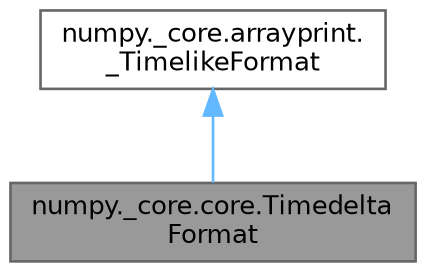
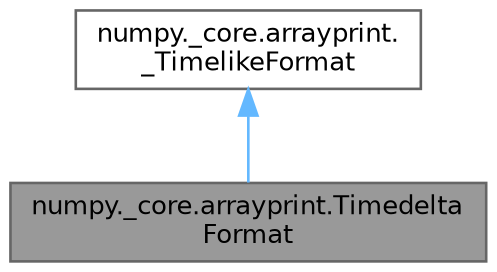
node "numpy._core.core.Timedelta Format": label "numpy._core.core.Timedelta Format" -> "numpy._core.arrayprint.Timedelta Format"
